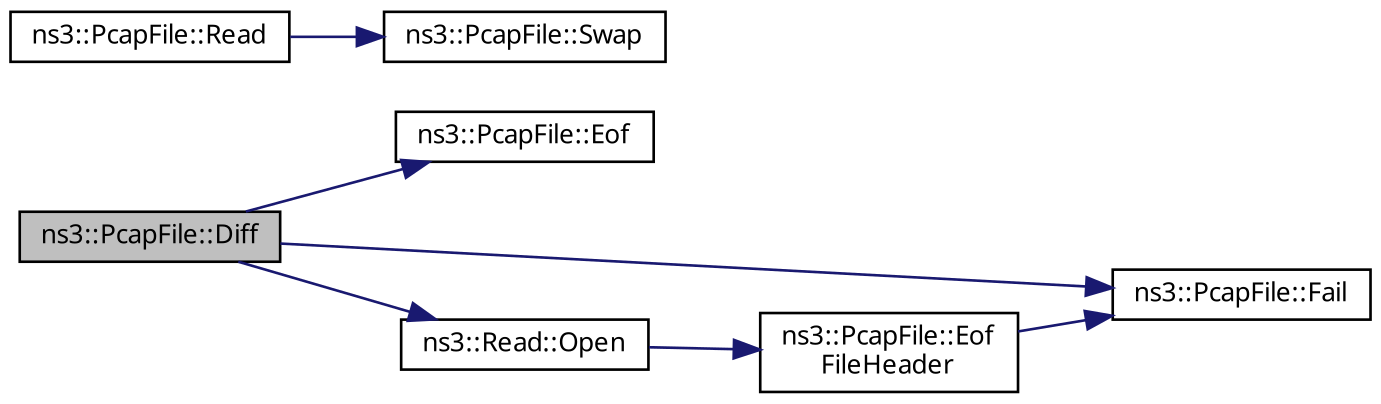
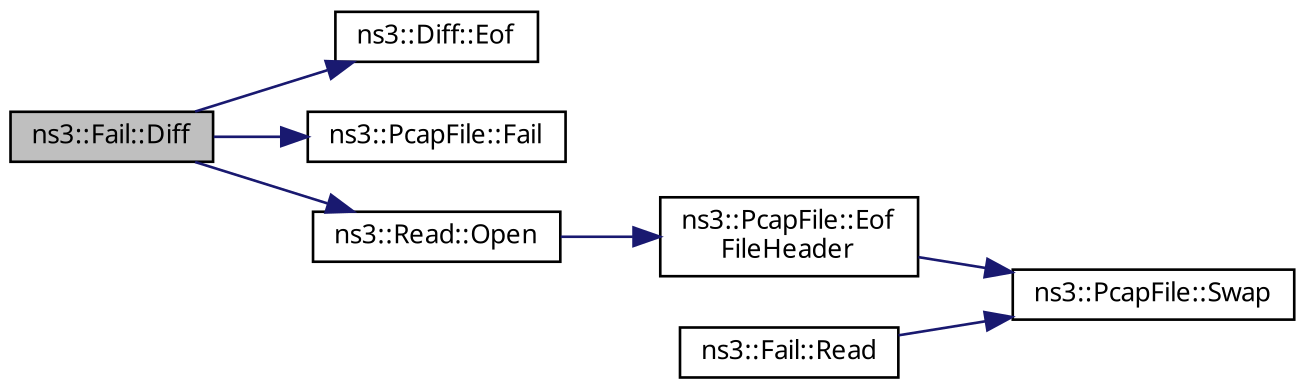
node "ns3::PcapFile::Read": label "ns3::PcapFile::Read" -> "ns3::Fail::Read"
node "ns3::PcapFile::Eof": label "ns3::PcapFile::Eof" -> "ns3::Diff::Eof"
node "ns3::PcapFile::Diff": label "ns3::PcapFile::Diff" -> "ns3::Fail::Diff"
edge "ns3::PcapFile::Eof FileHeader" -> "ns3::PcapFile::Fail": now "ns3::PcapFile::Eof FileHeader" -> "ns3::PcapFile::Swap"
